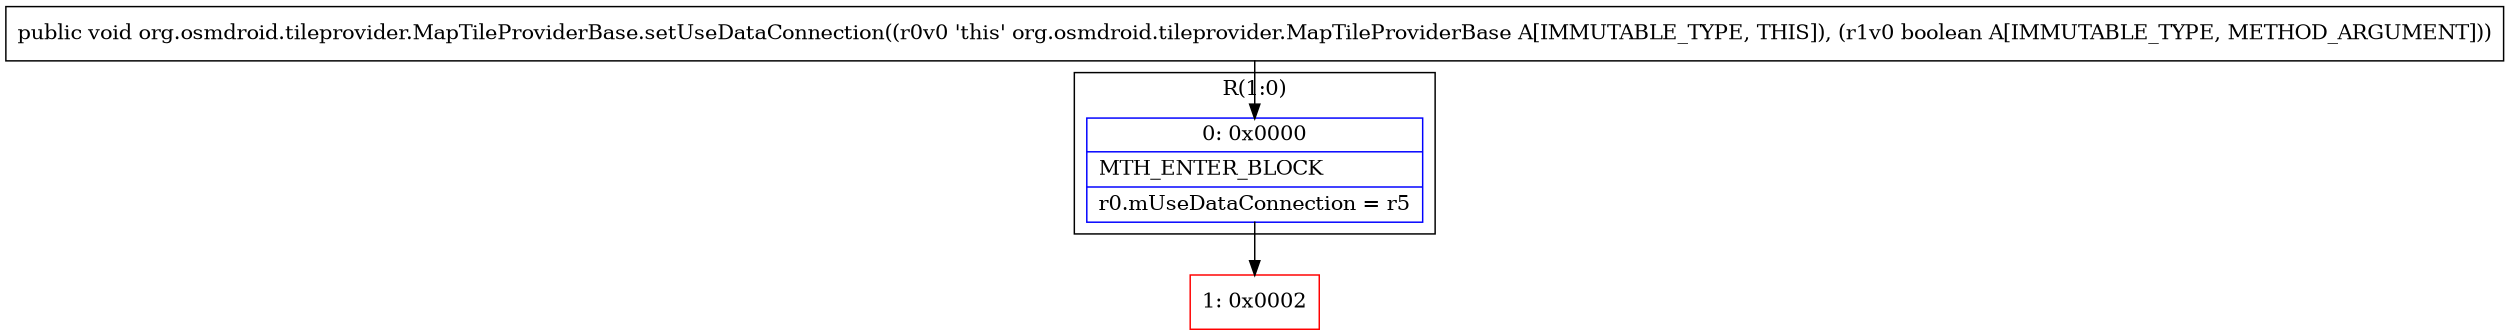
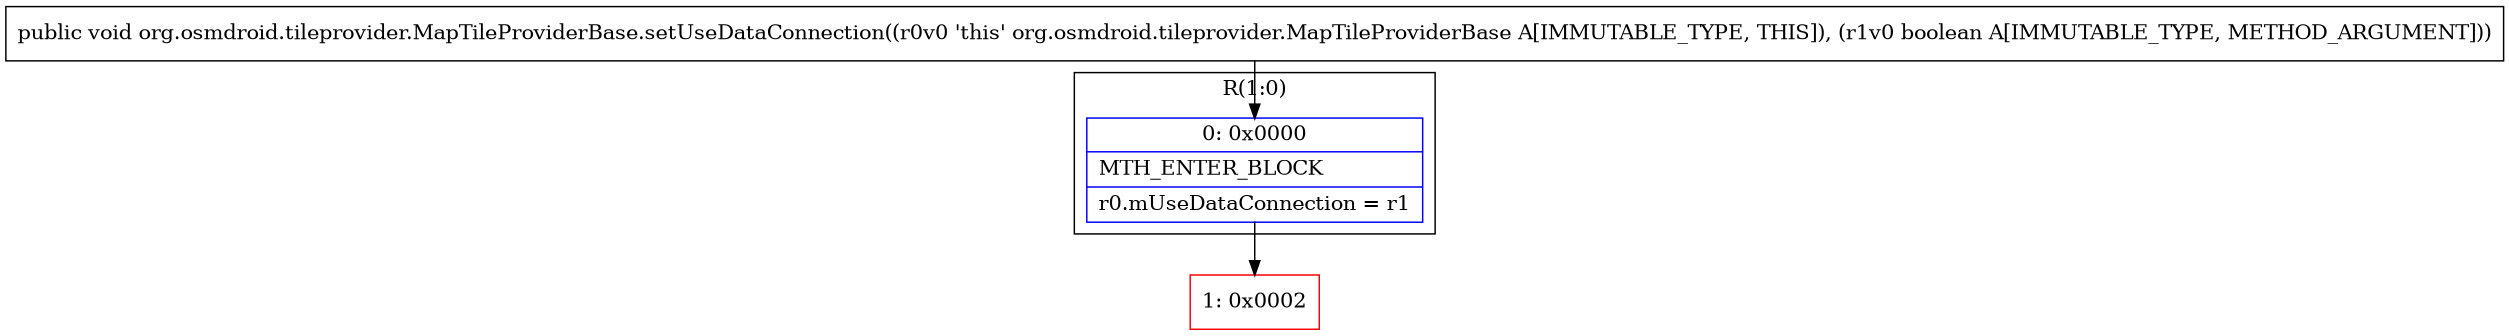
node "0: 0x0000": text "r0.mUseDataConnection = r5" -> "r0.mUseDataConnection = r1"
